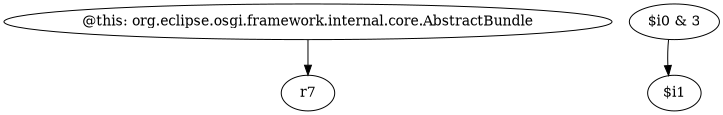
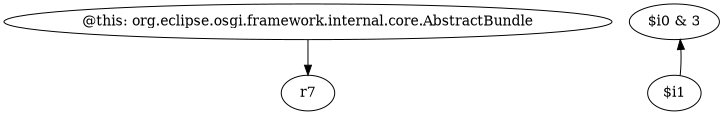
edge "$i0 & 3" -> "$i1": reversed
